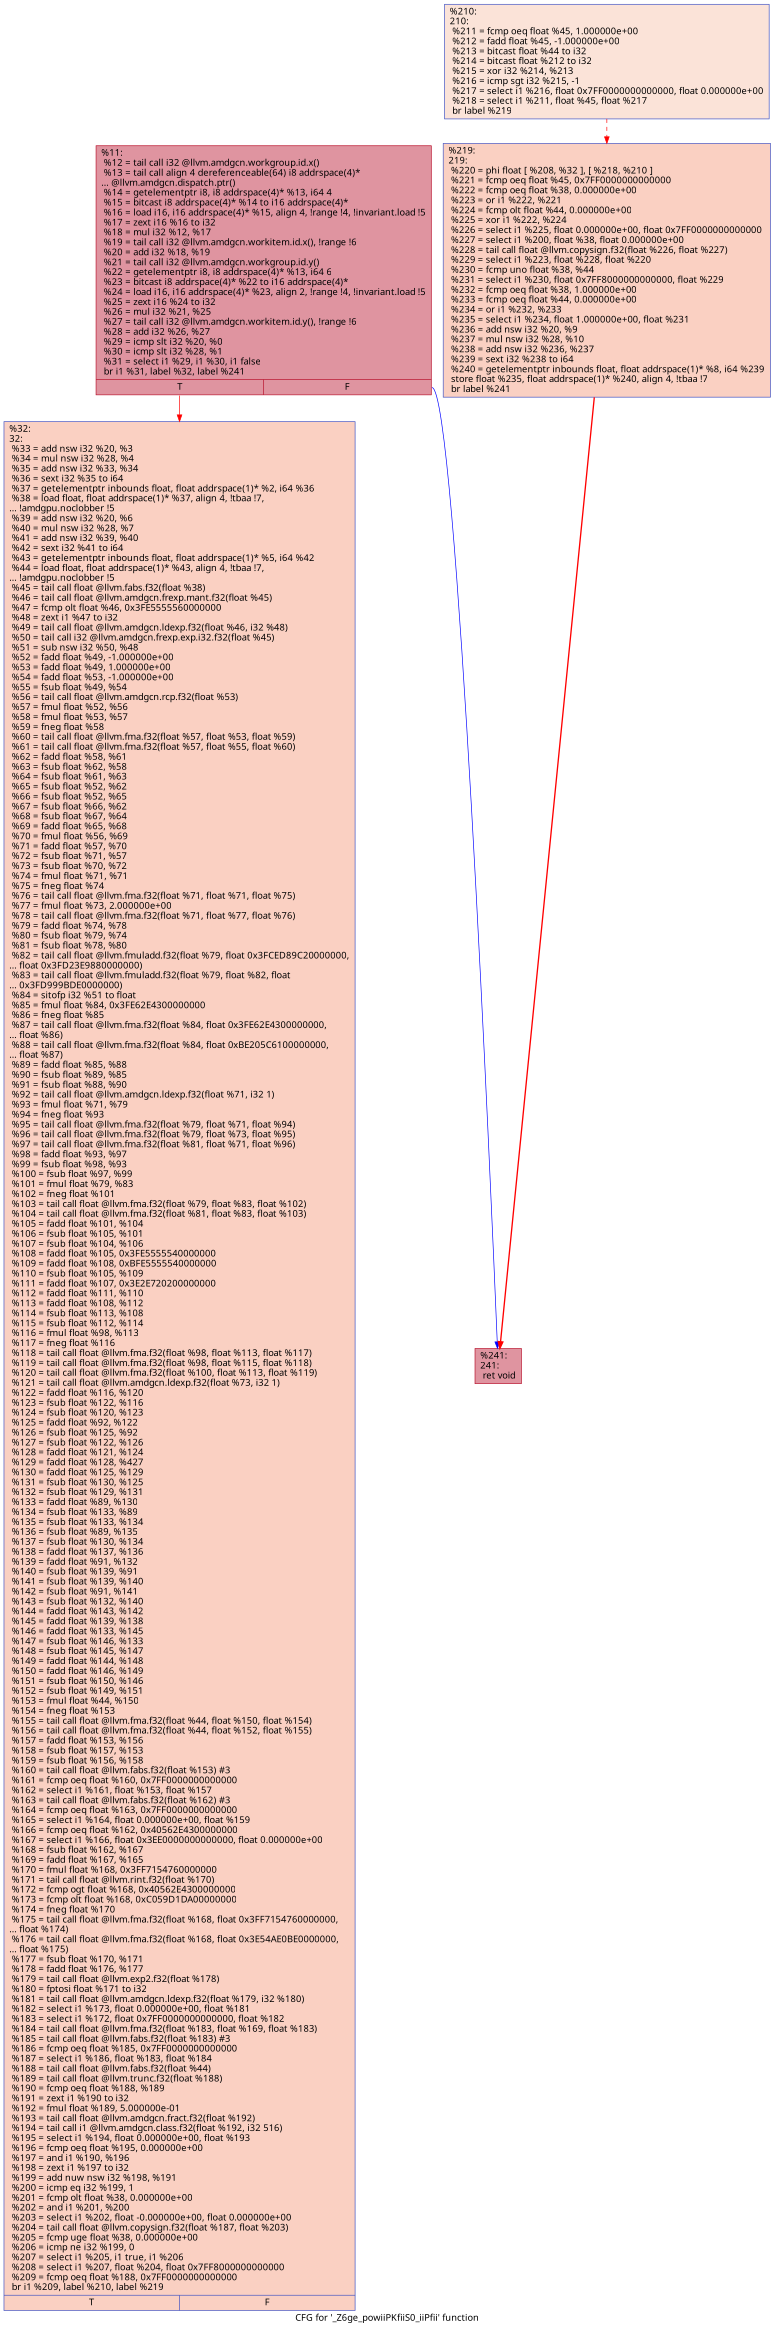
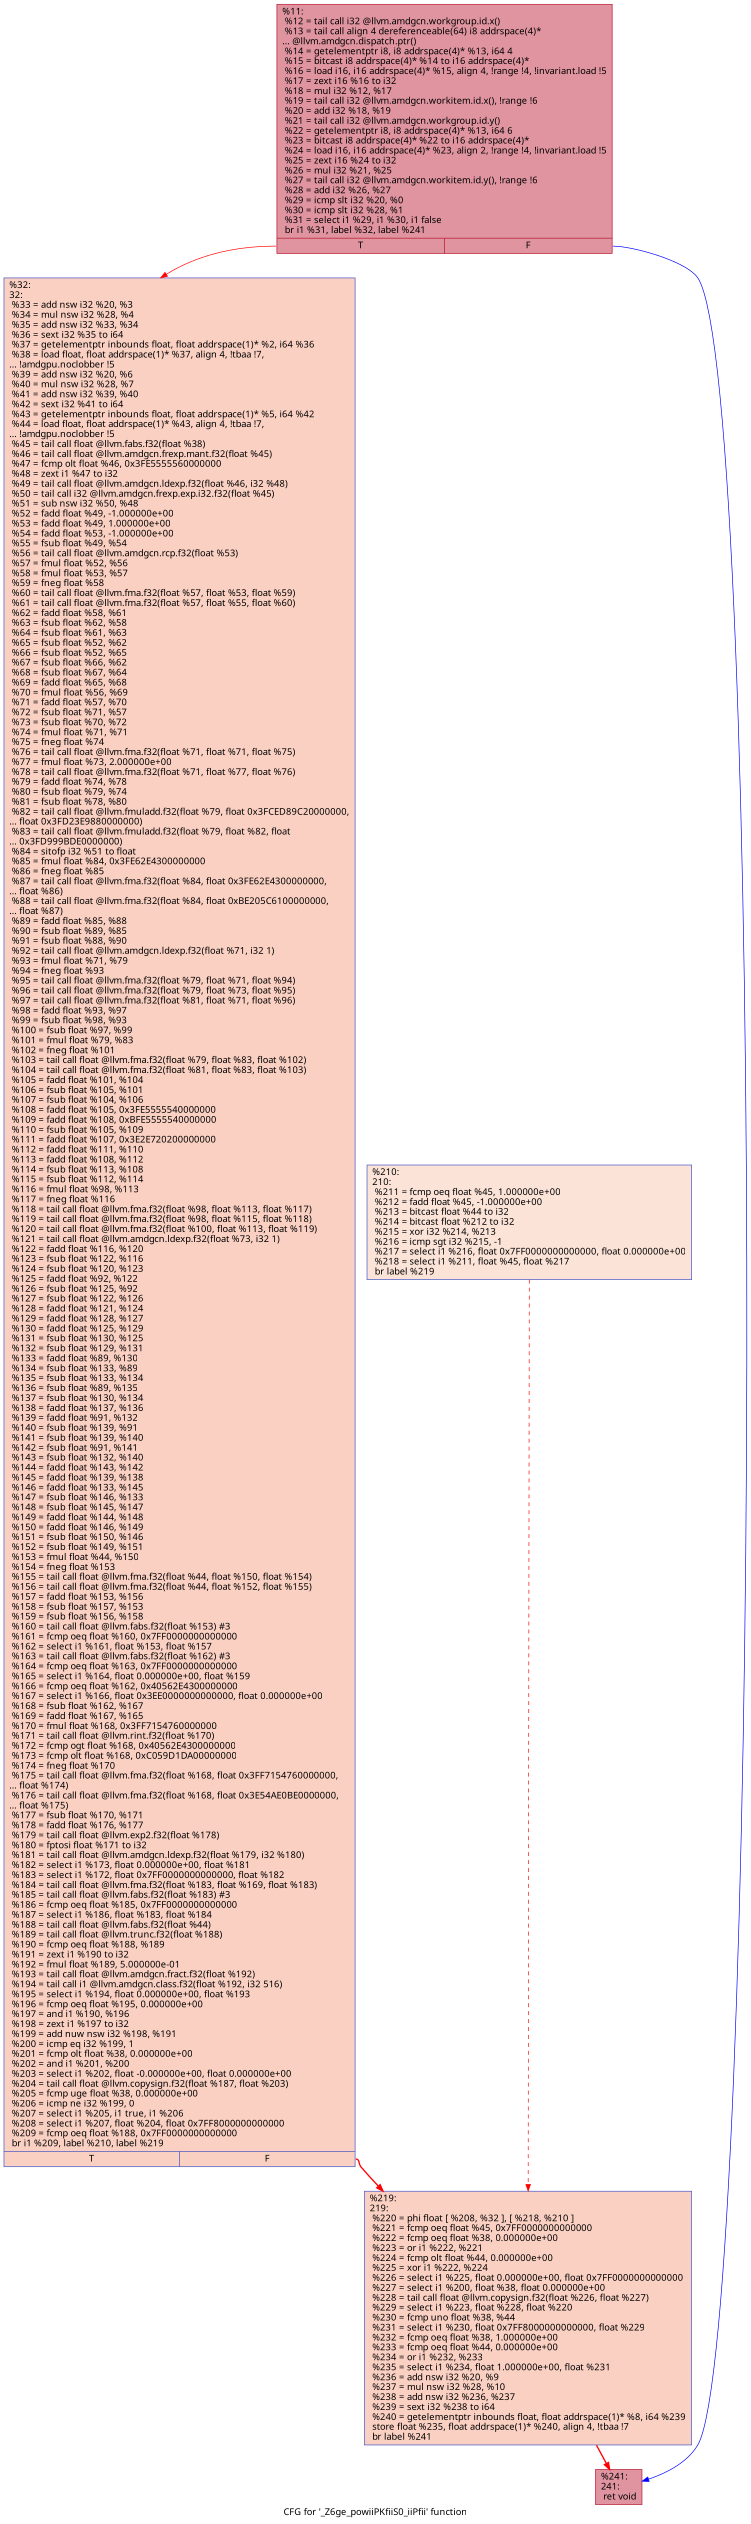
node "%32:": text "%129 = fadd float %128, %427" -> "%129 = fadd float %128, %127"
edge "%32:" -> "%219:": added
